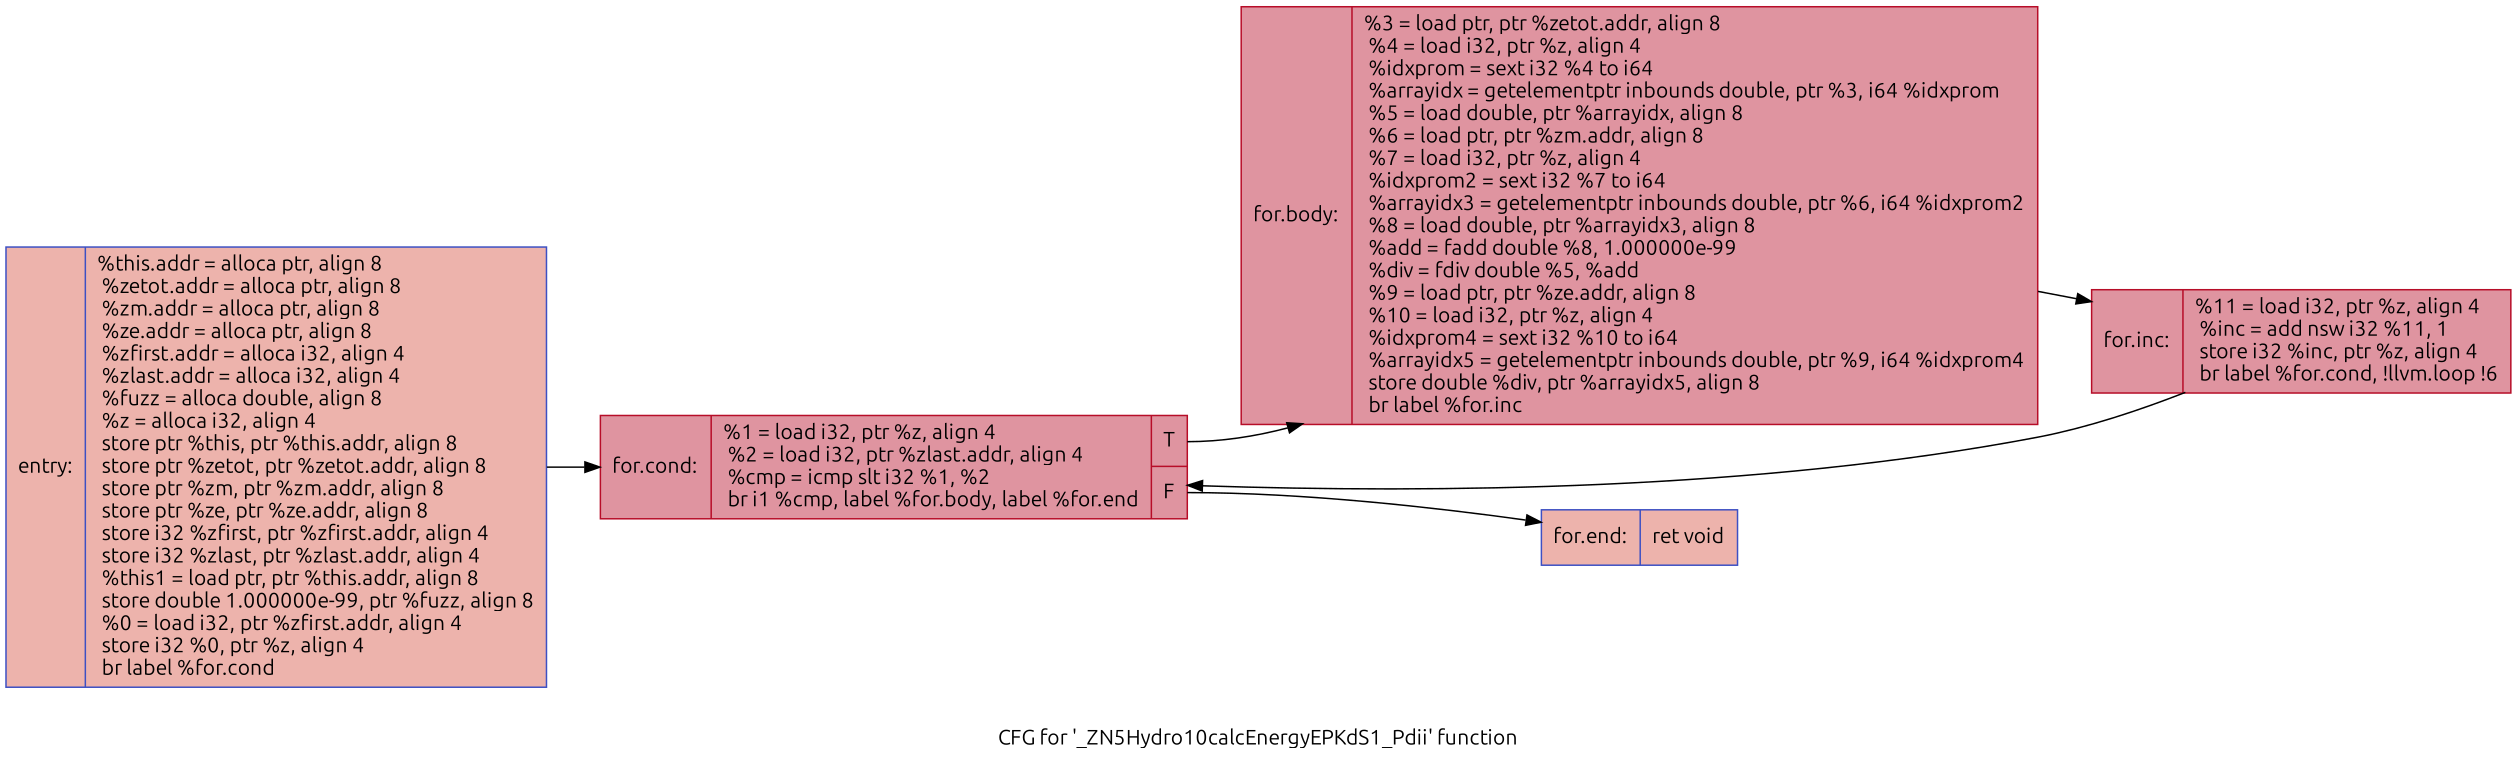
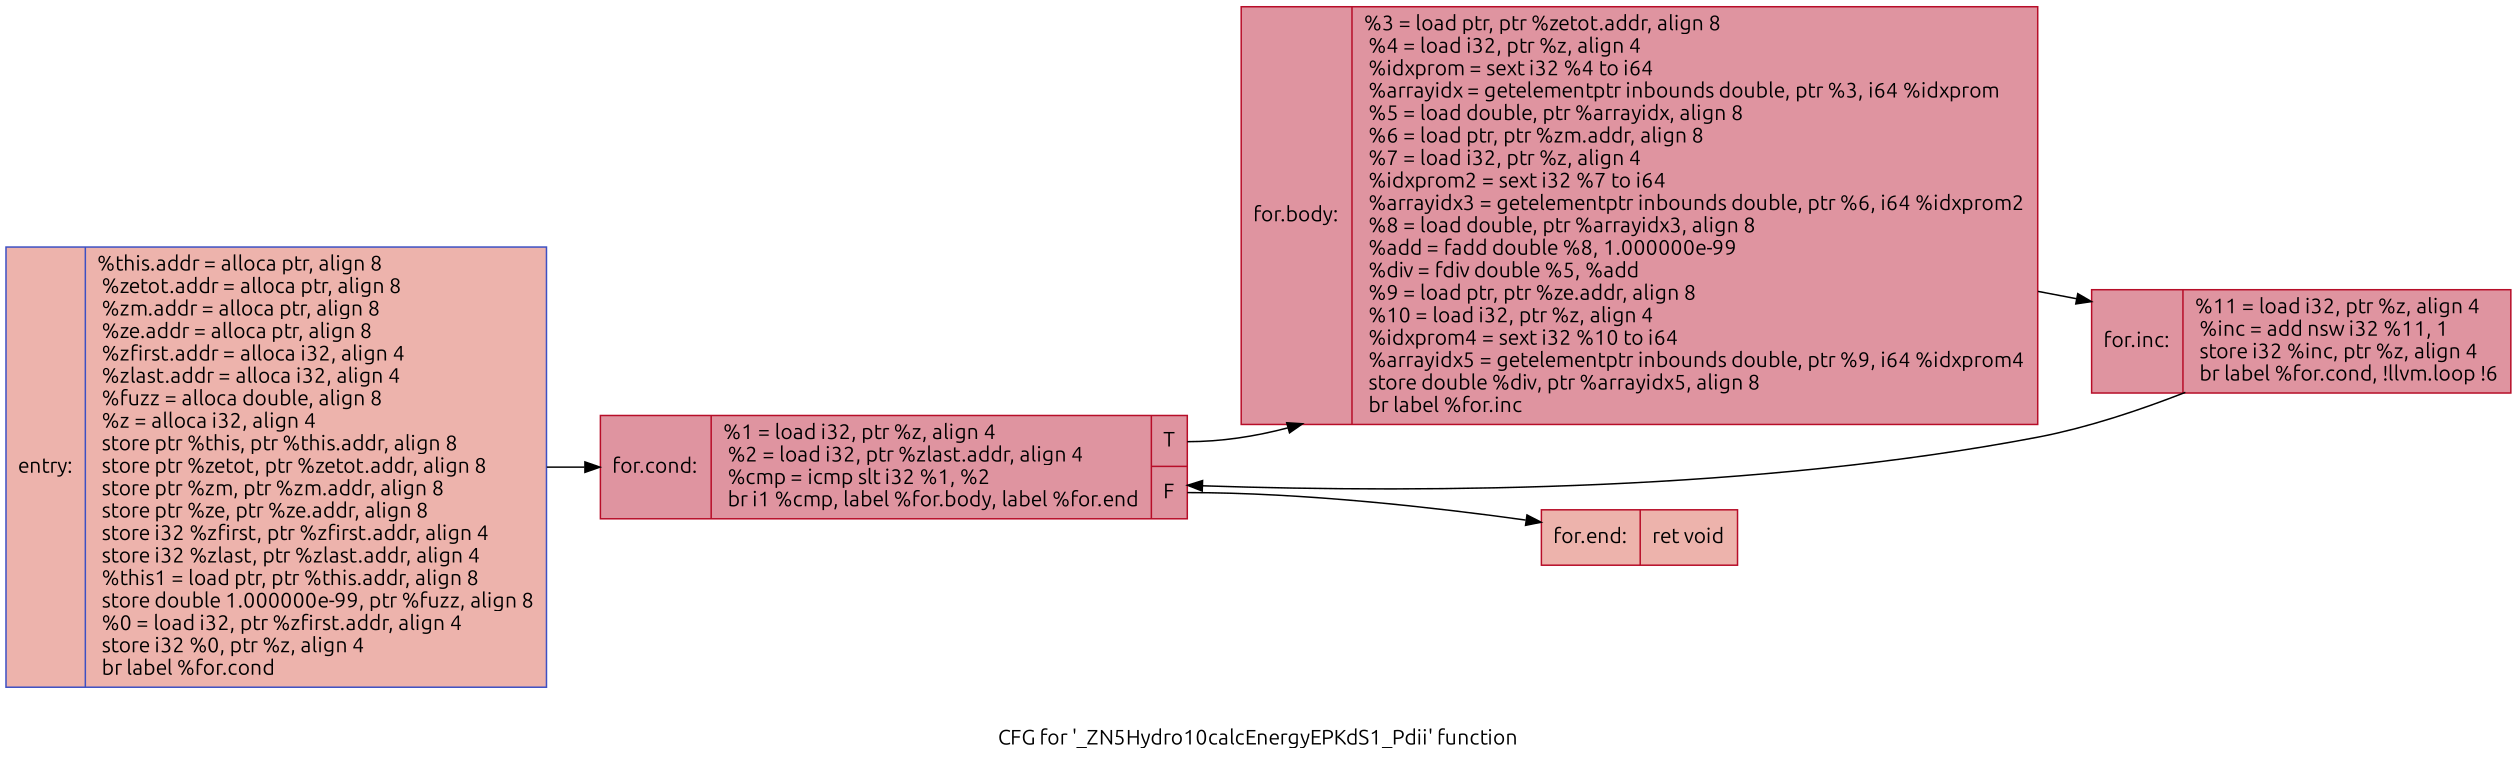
node "for.end:": color #3d50c3ff -> #b70d28ff
